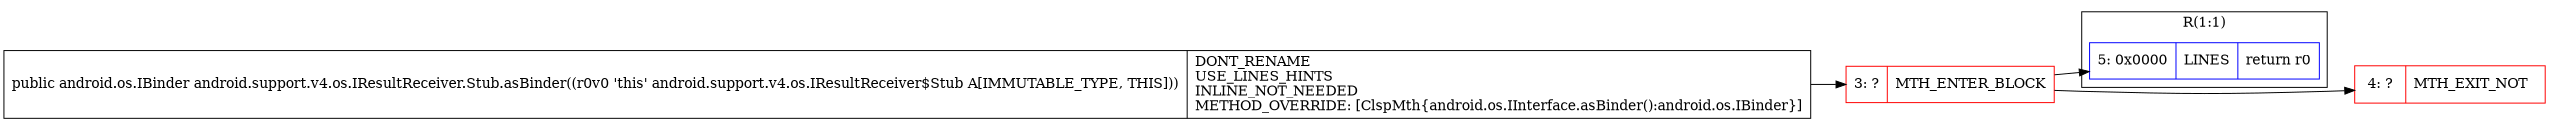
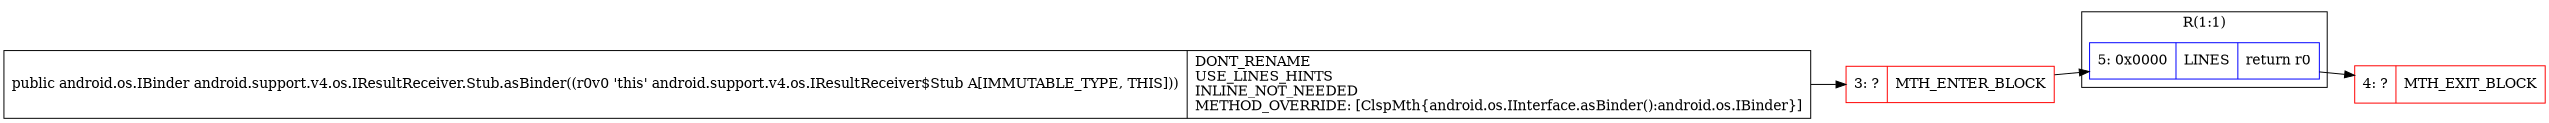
node "4: ?": text "MTH_EXIT_NOT" -> "MTH_EXIT_BLOCK"
edge "3: ?" -> "4: ?": now "5: 0x0000" -> "4: ?"
